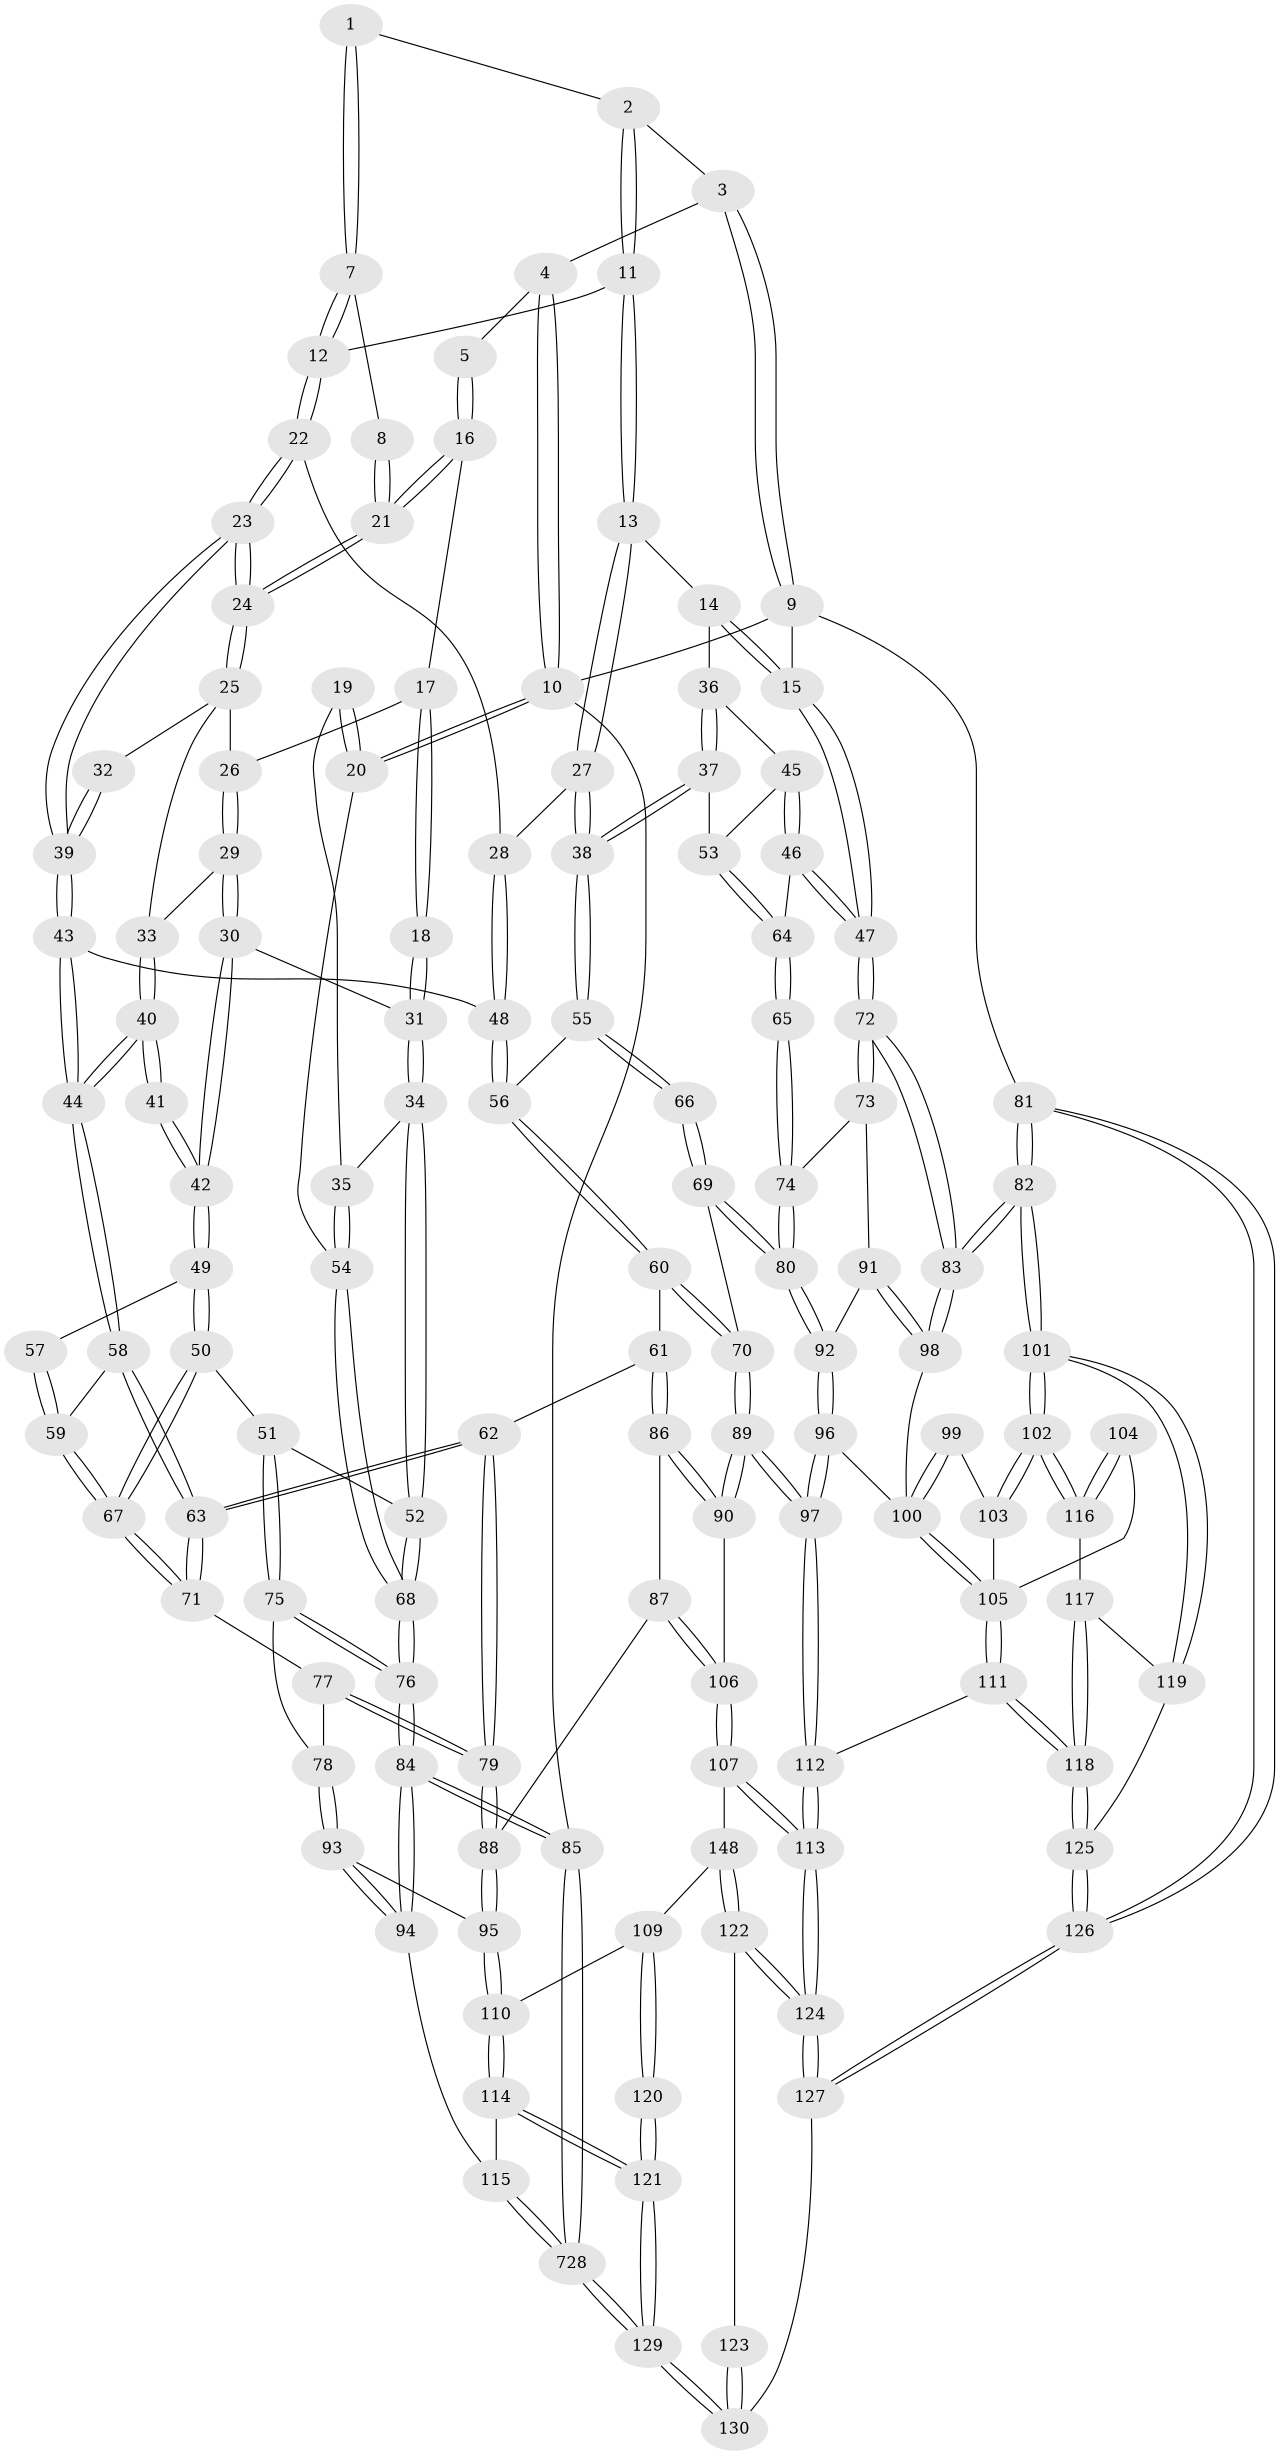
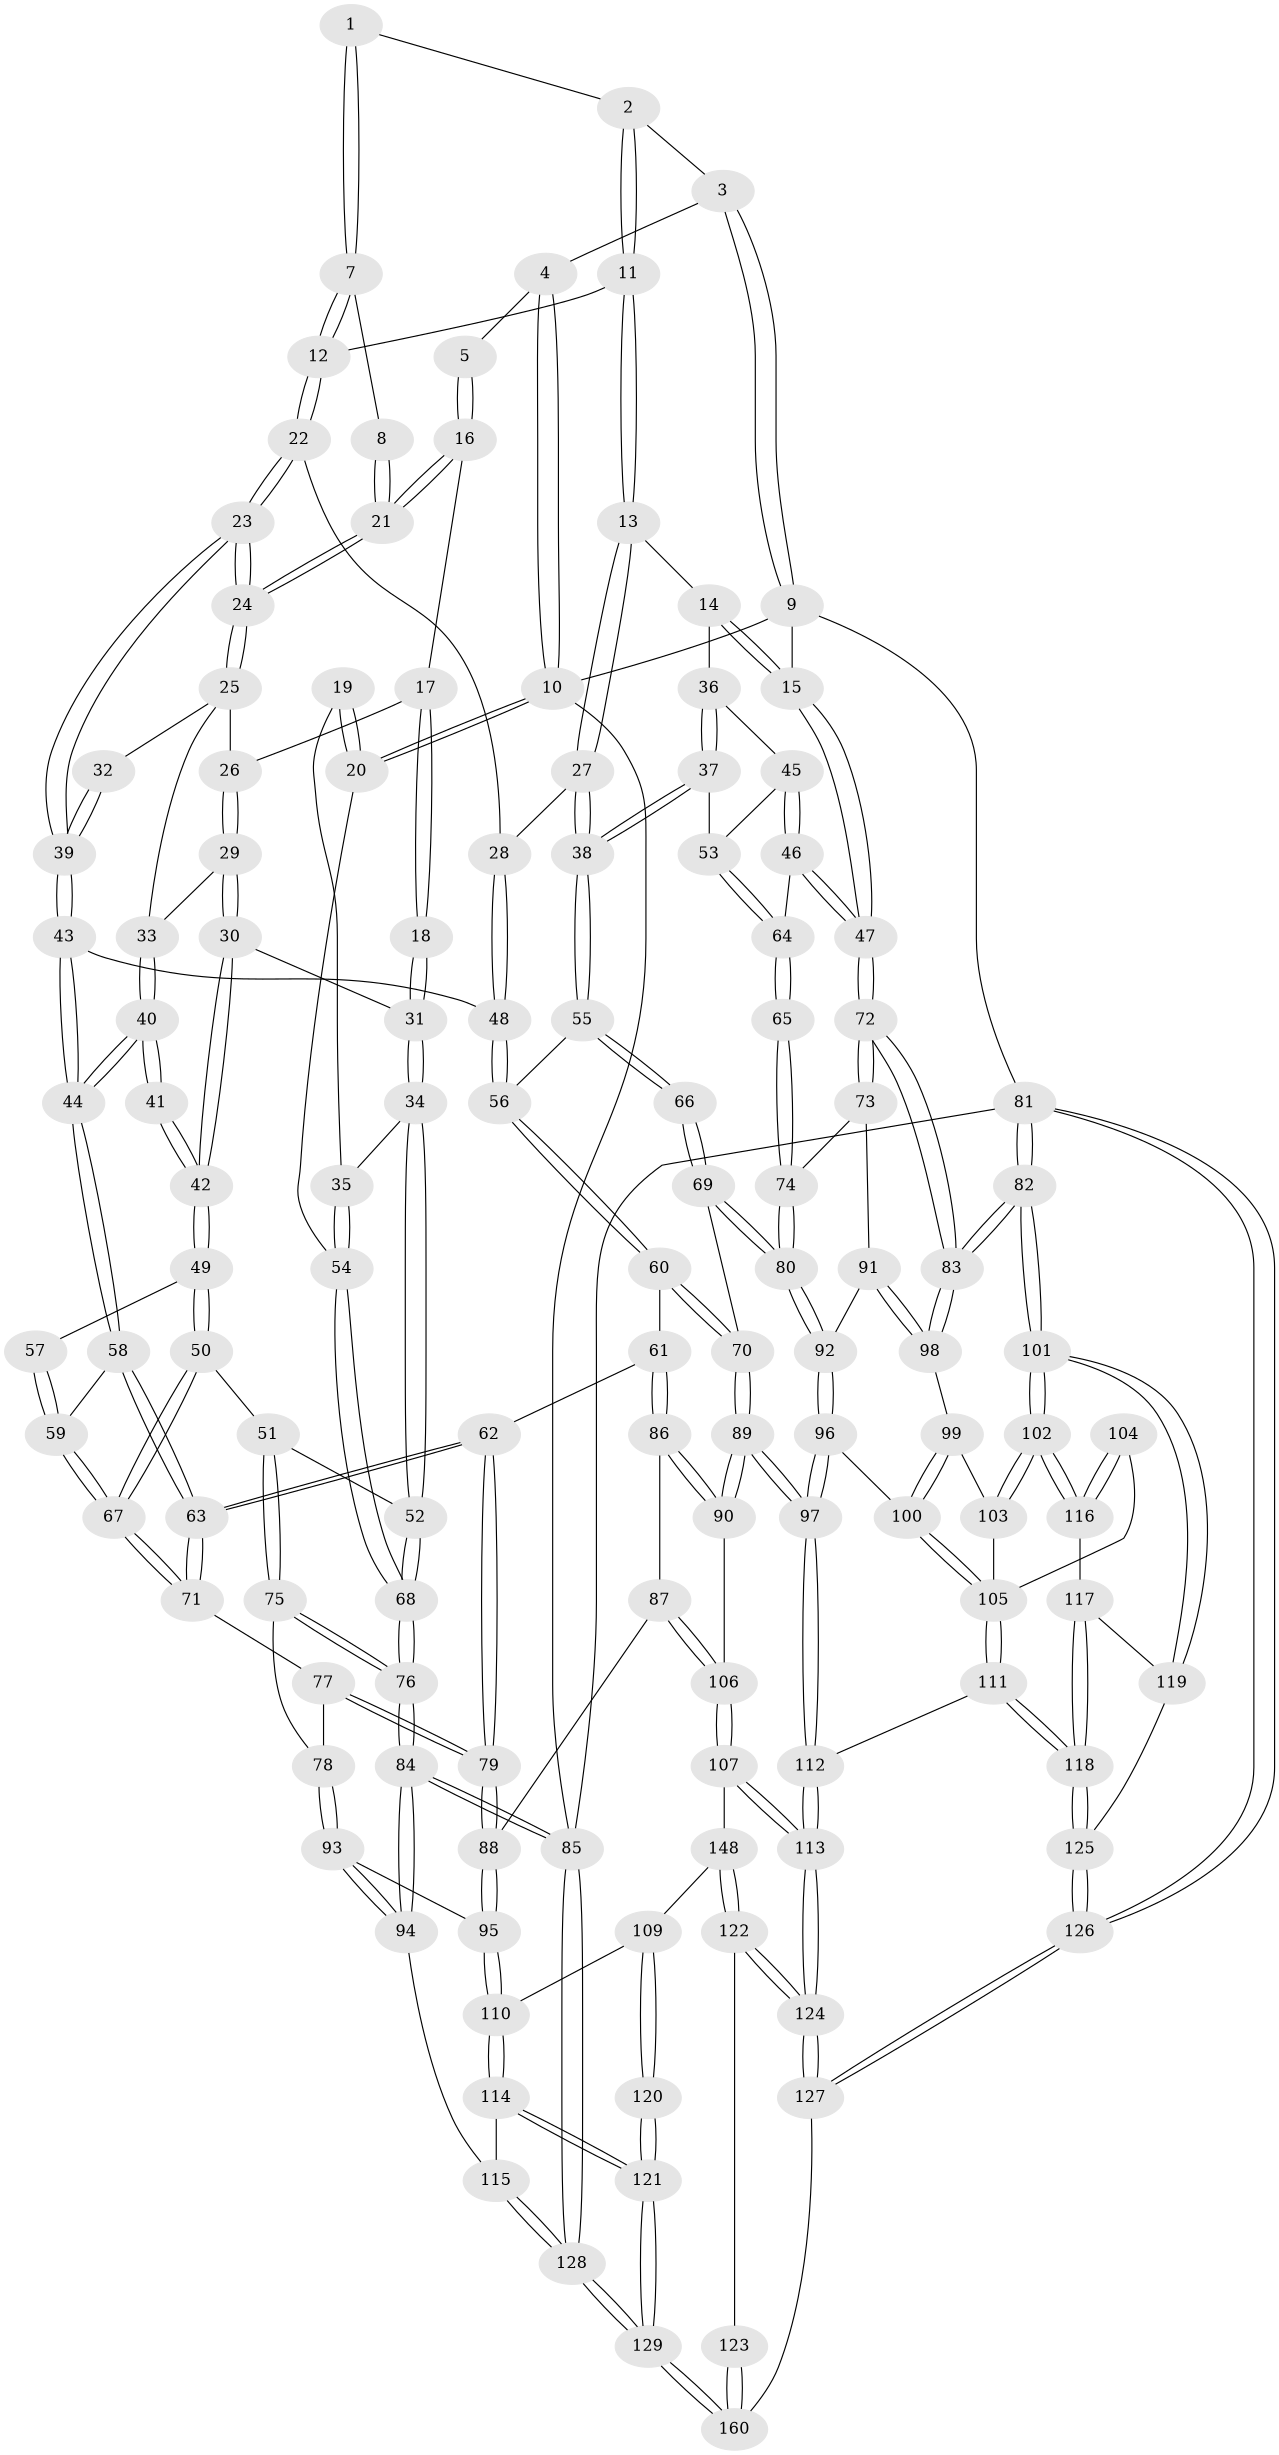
edge "81" -- "85": added
edge "98" -- "100": now "98" -- "99"
node "728": label "728" -> "128"
node "130": label "130" -> "160"
